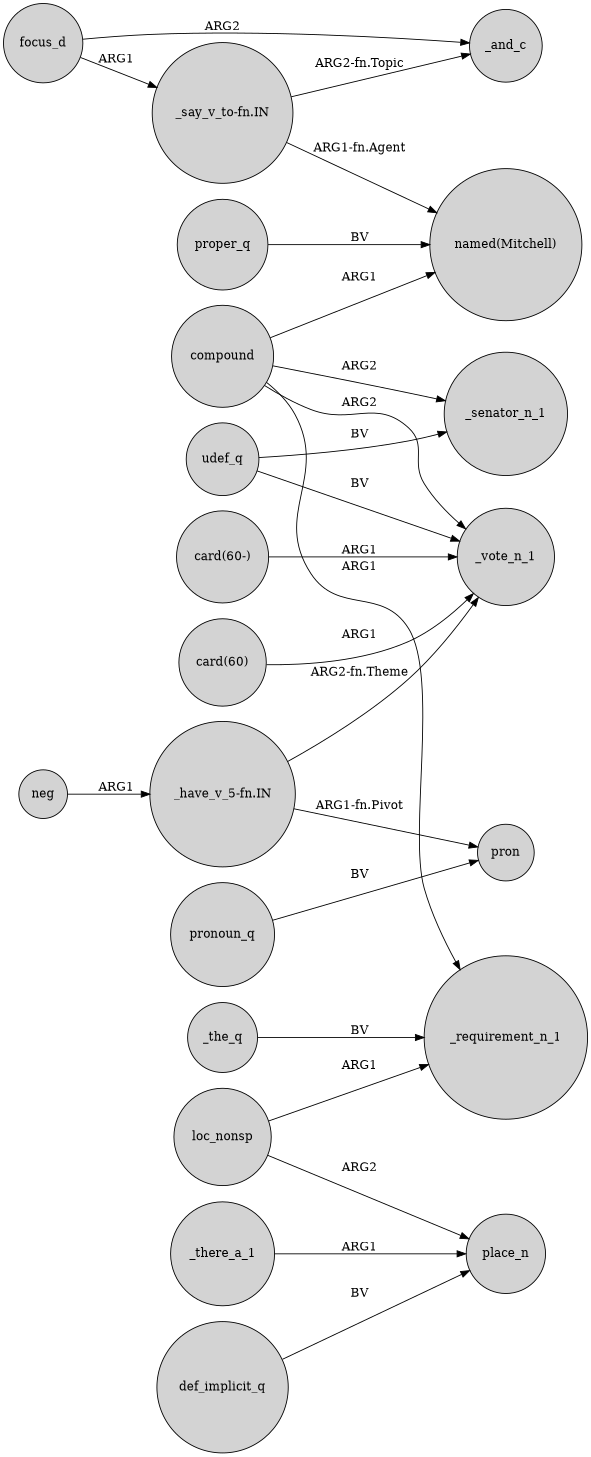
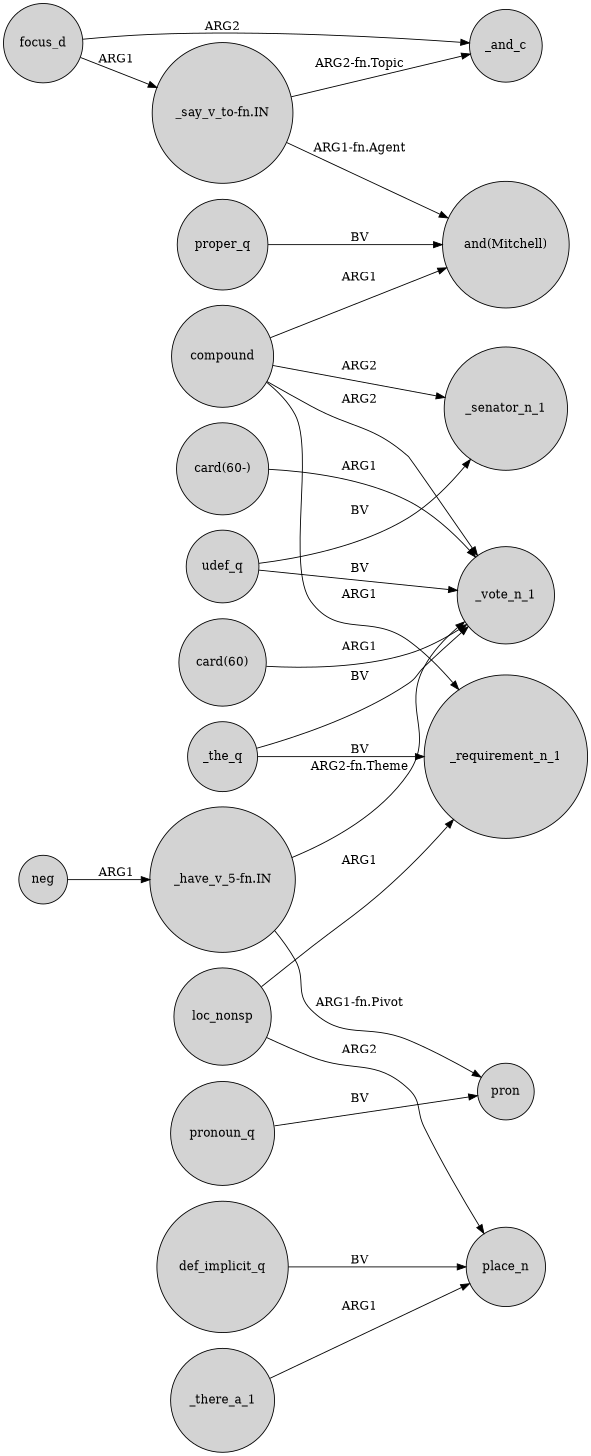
node "named(Mitchell)": label "named(Mitchell)" -> "and(Mitchell)"
edge "_the_q" -> "_vote_n_1": added, label "BV"
